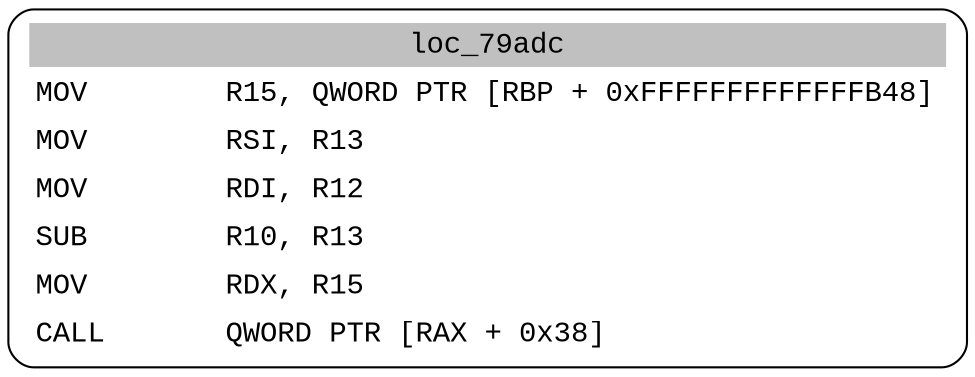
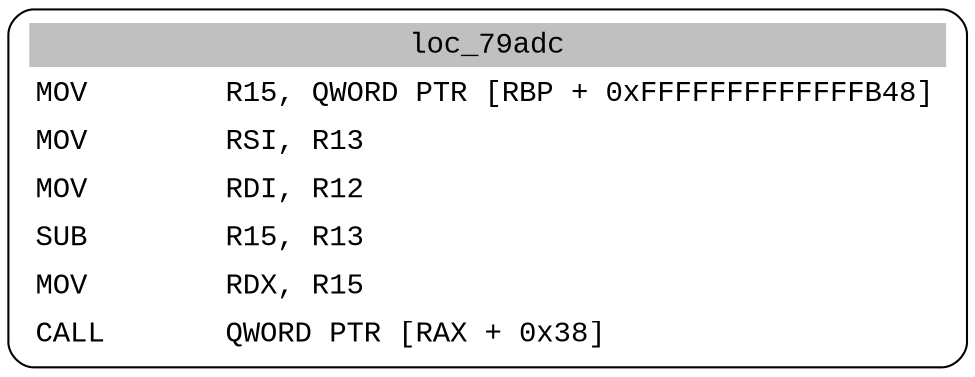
node "loc_79adc": text "SUB        R10, R13" -> "SUB        R15, R13"
